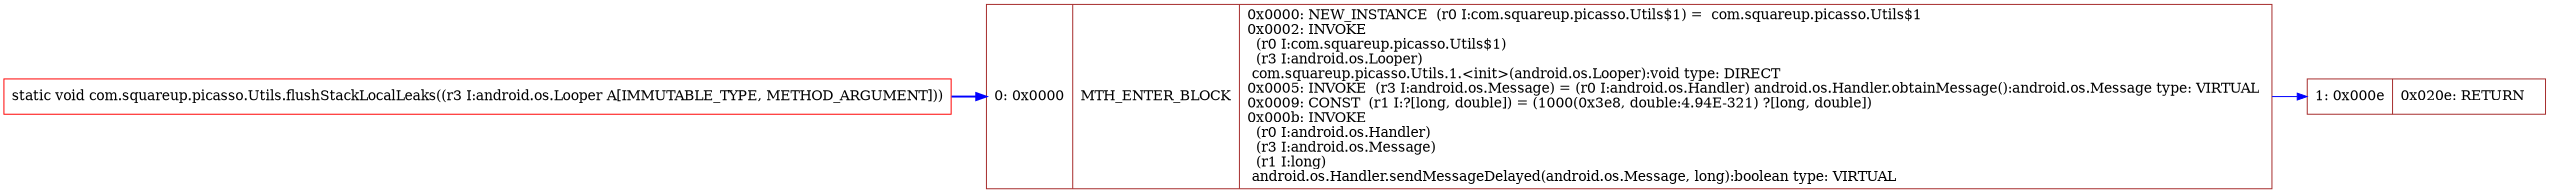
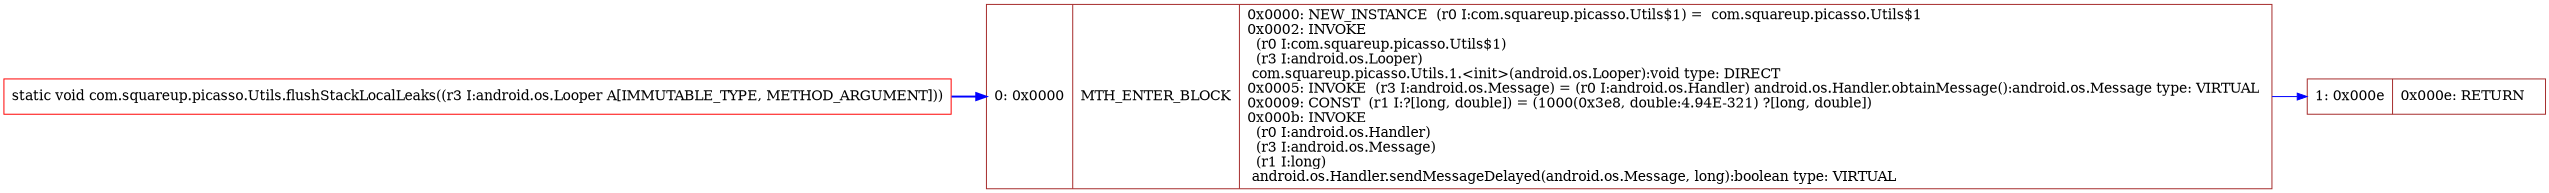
node "1: 0x000e": text "0x020e: RETURN" -> "0x000e: RETURN"
